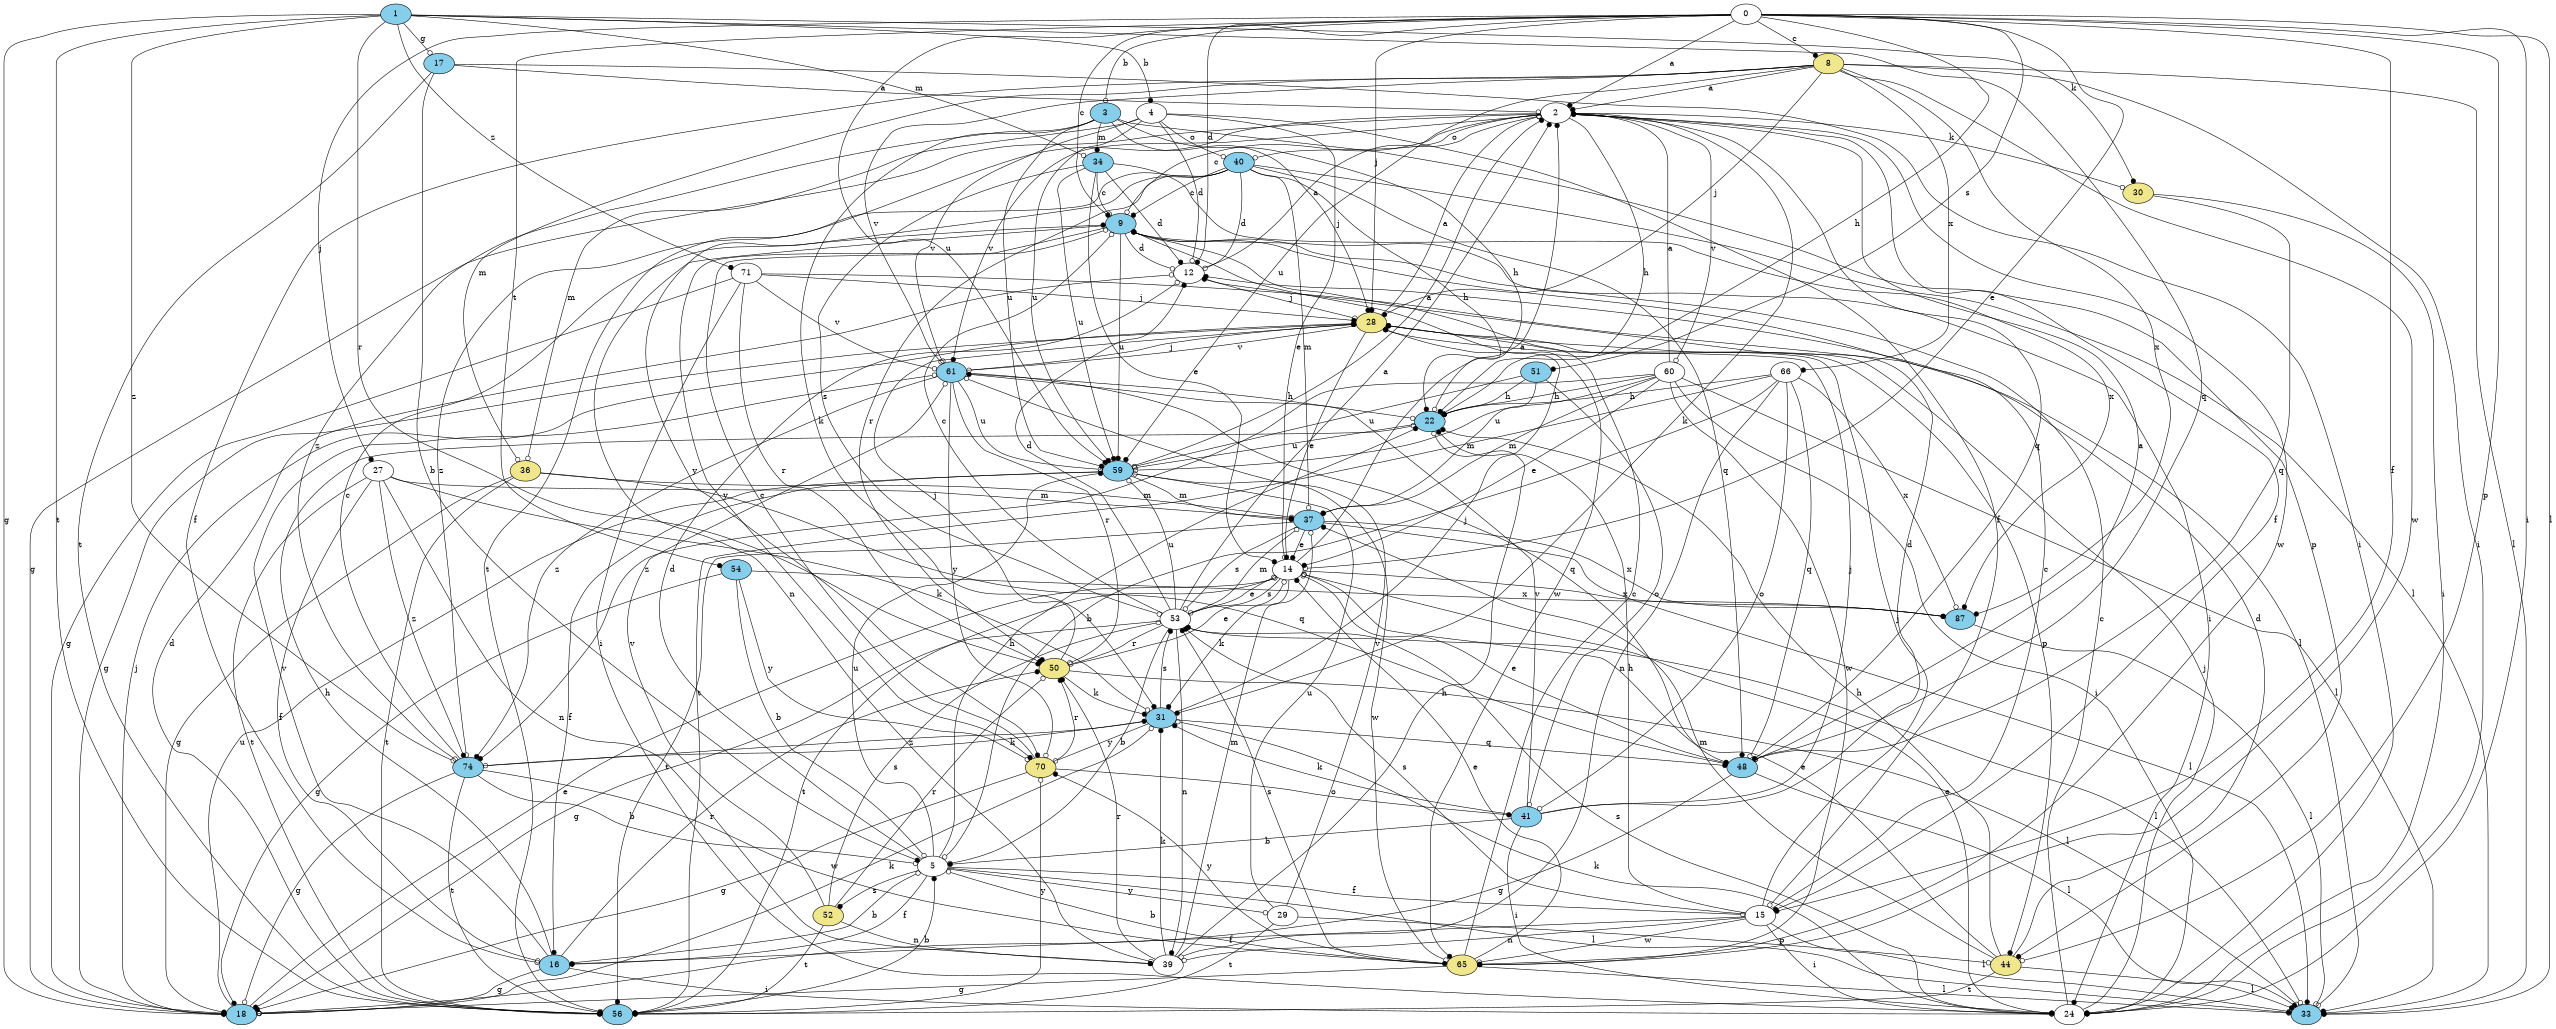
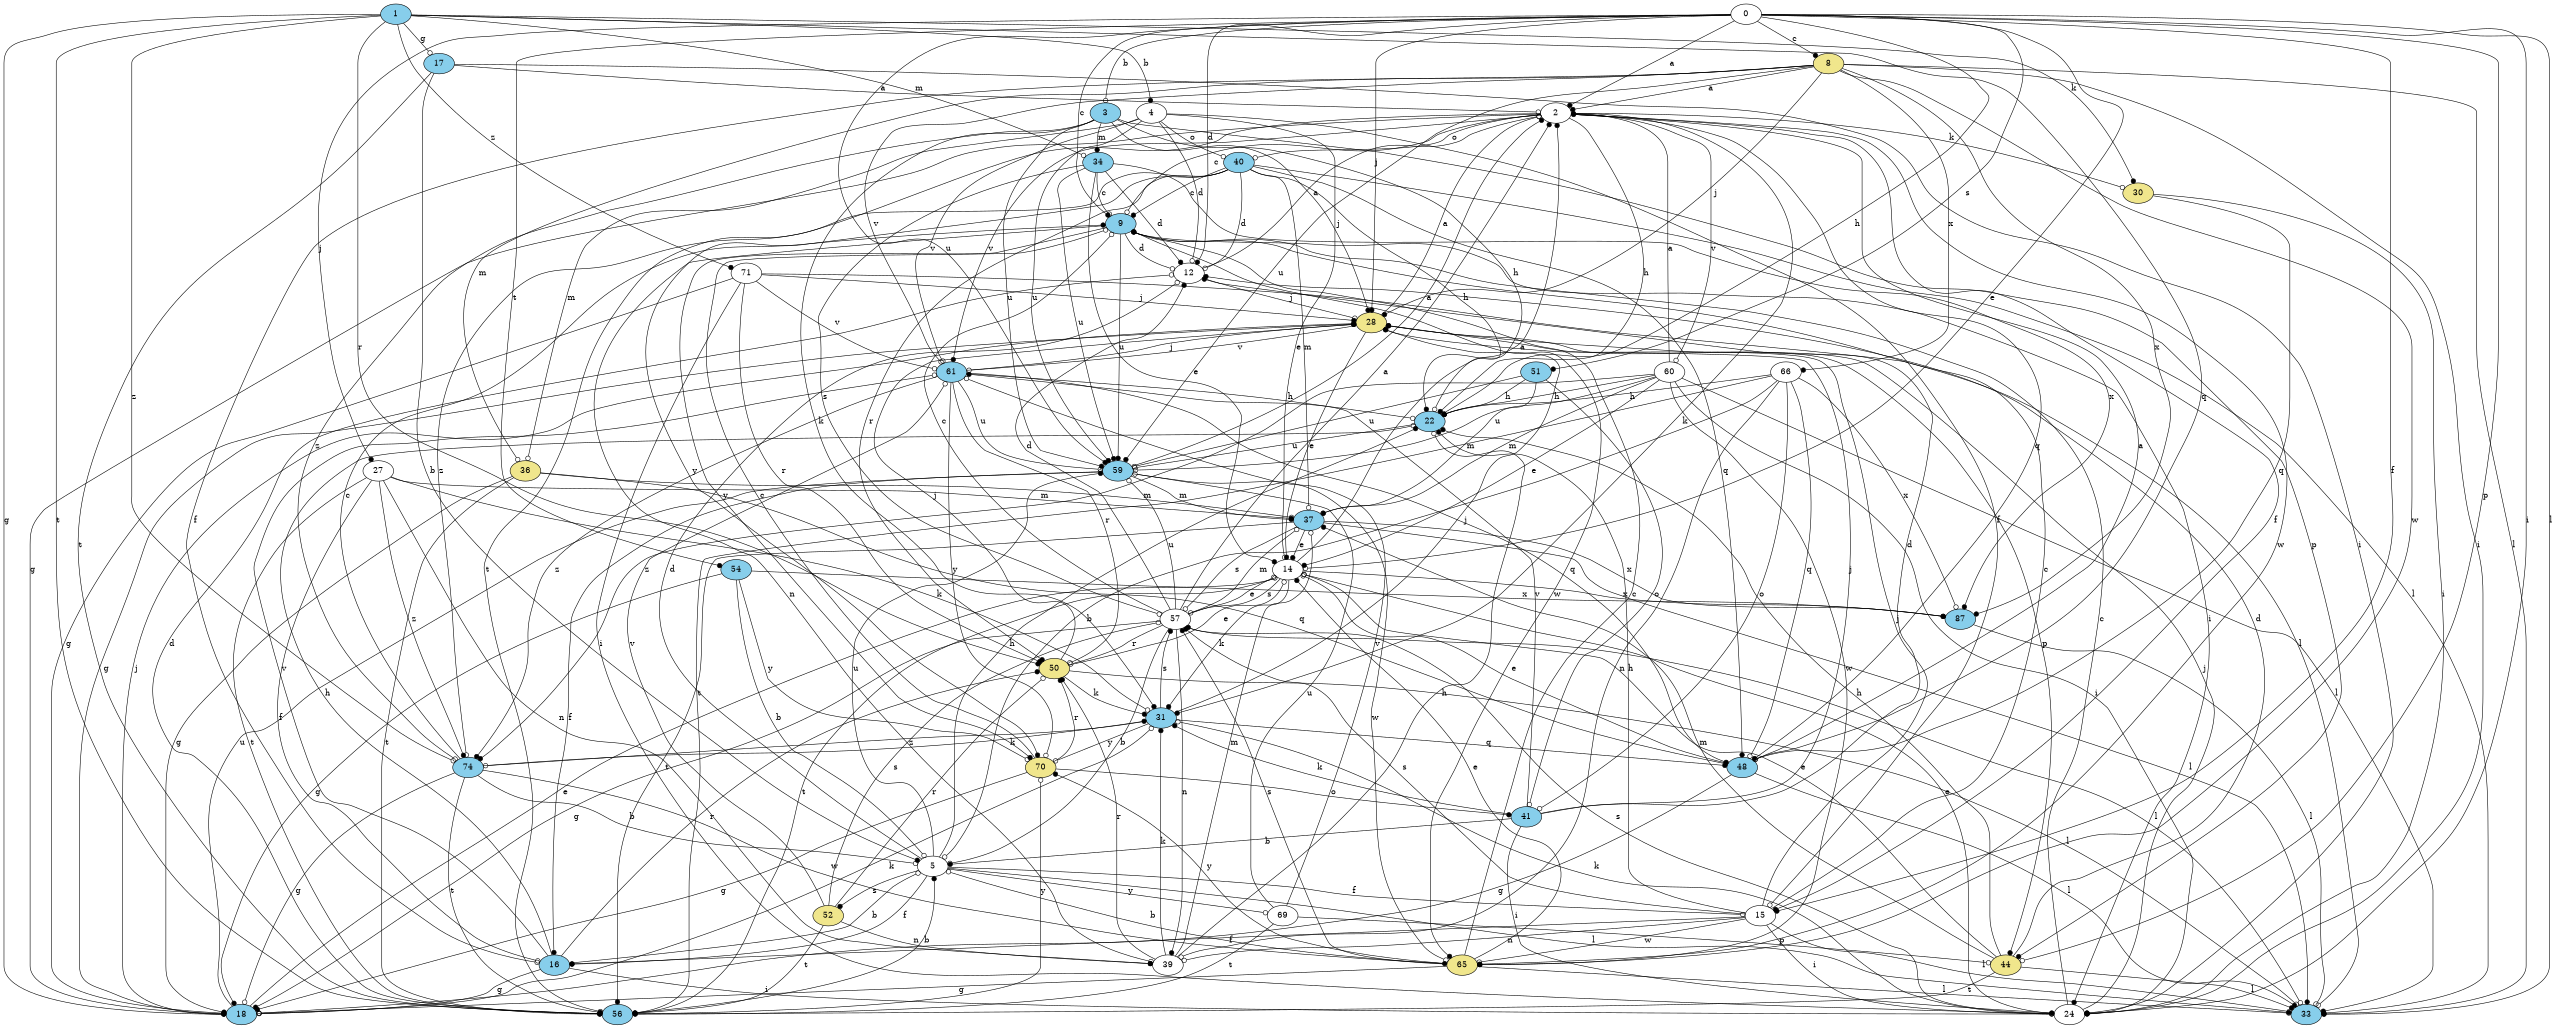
node "53": label "53" -> "57"
node "29": label "29" -> "69"
